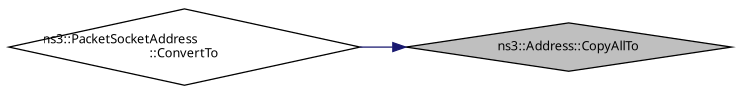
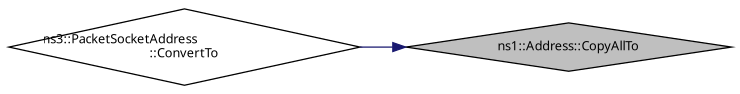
node "ns3::Address::CopyAllTo": label "ns3::Address::CopyAllTo" -> "ns1::Address::CopyAllTo"
